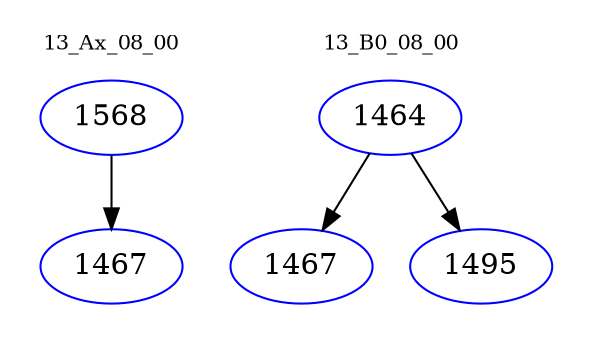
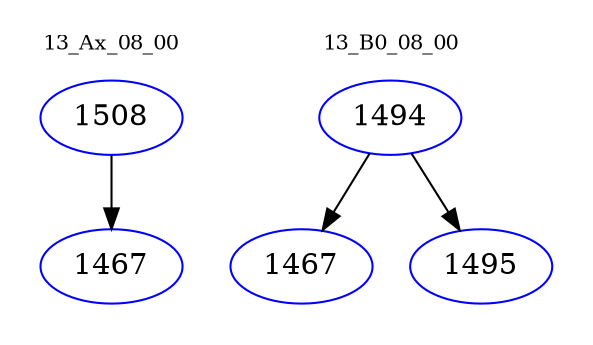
node "1568": label "1568" -> "1508"
node "1464": label "1464" -> "1494"
